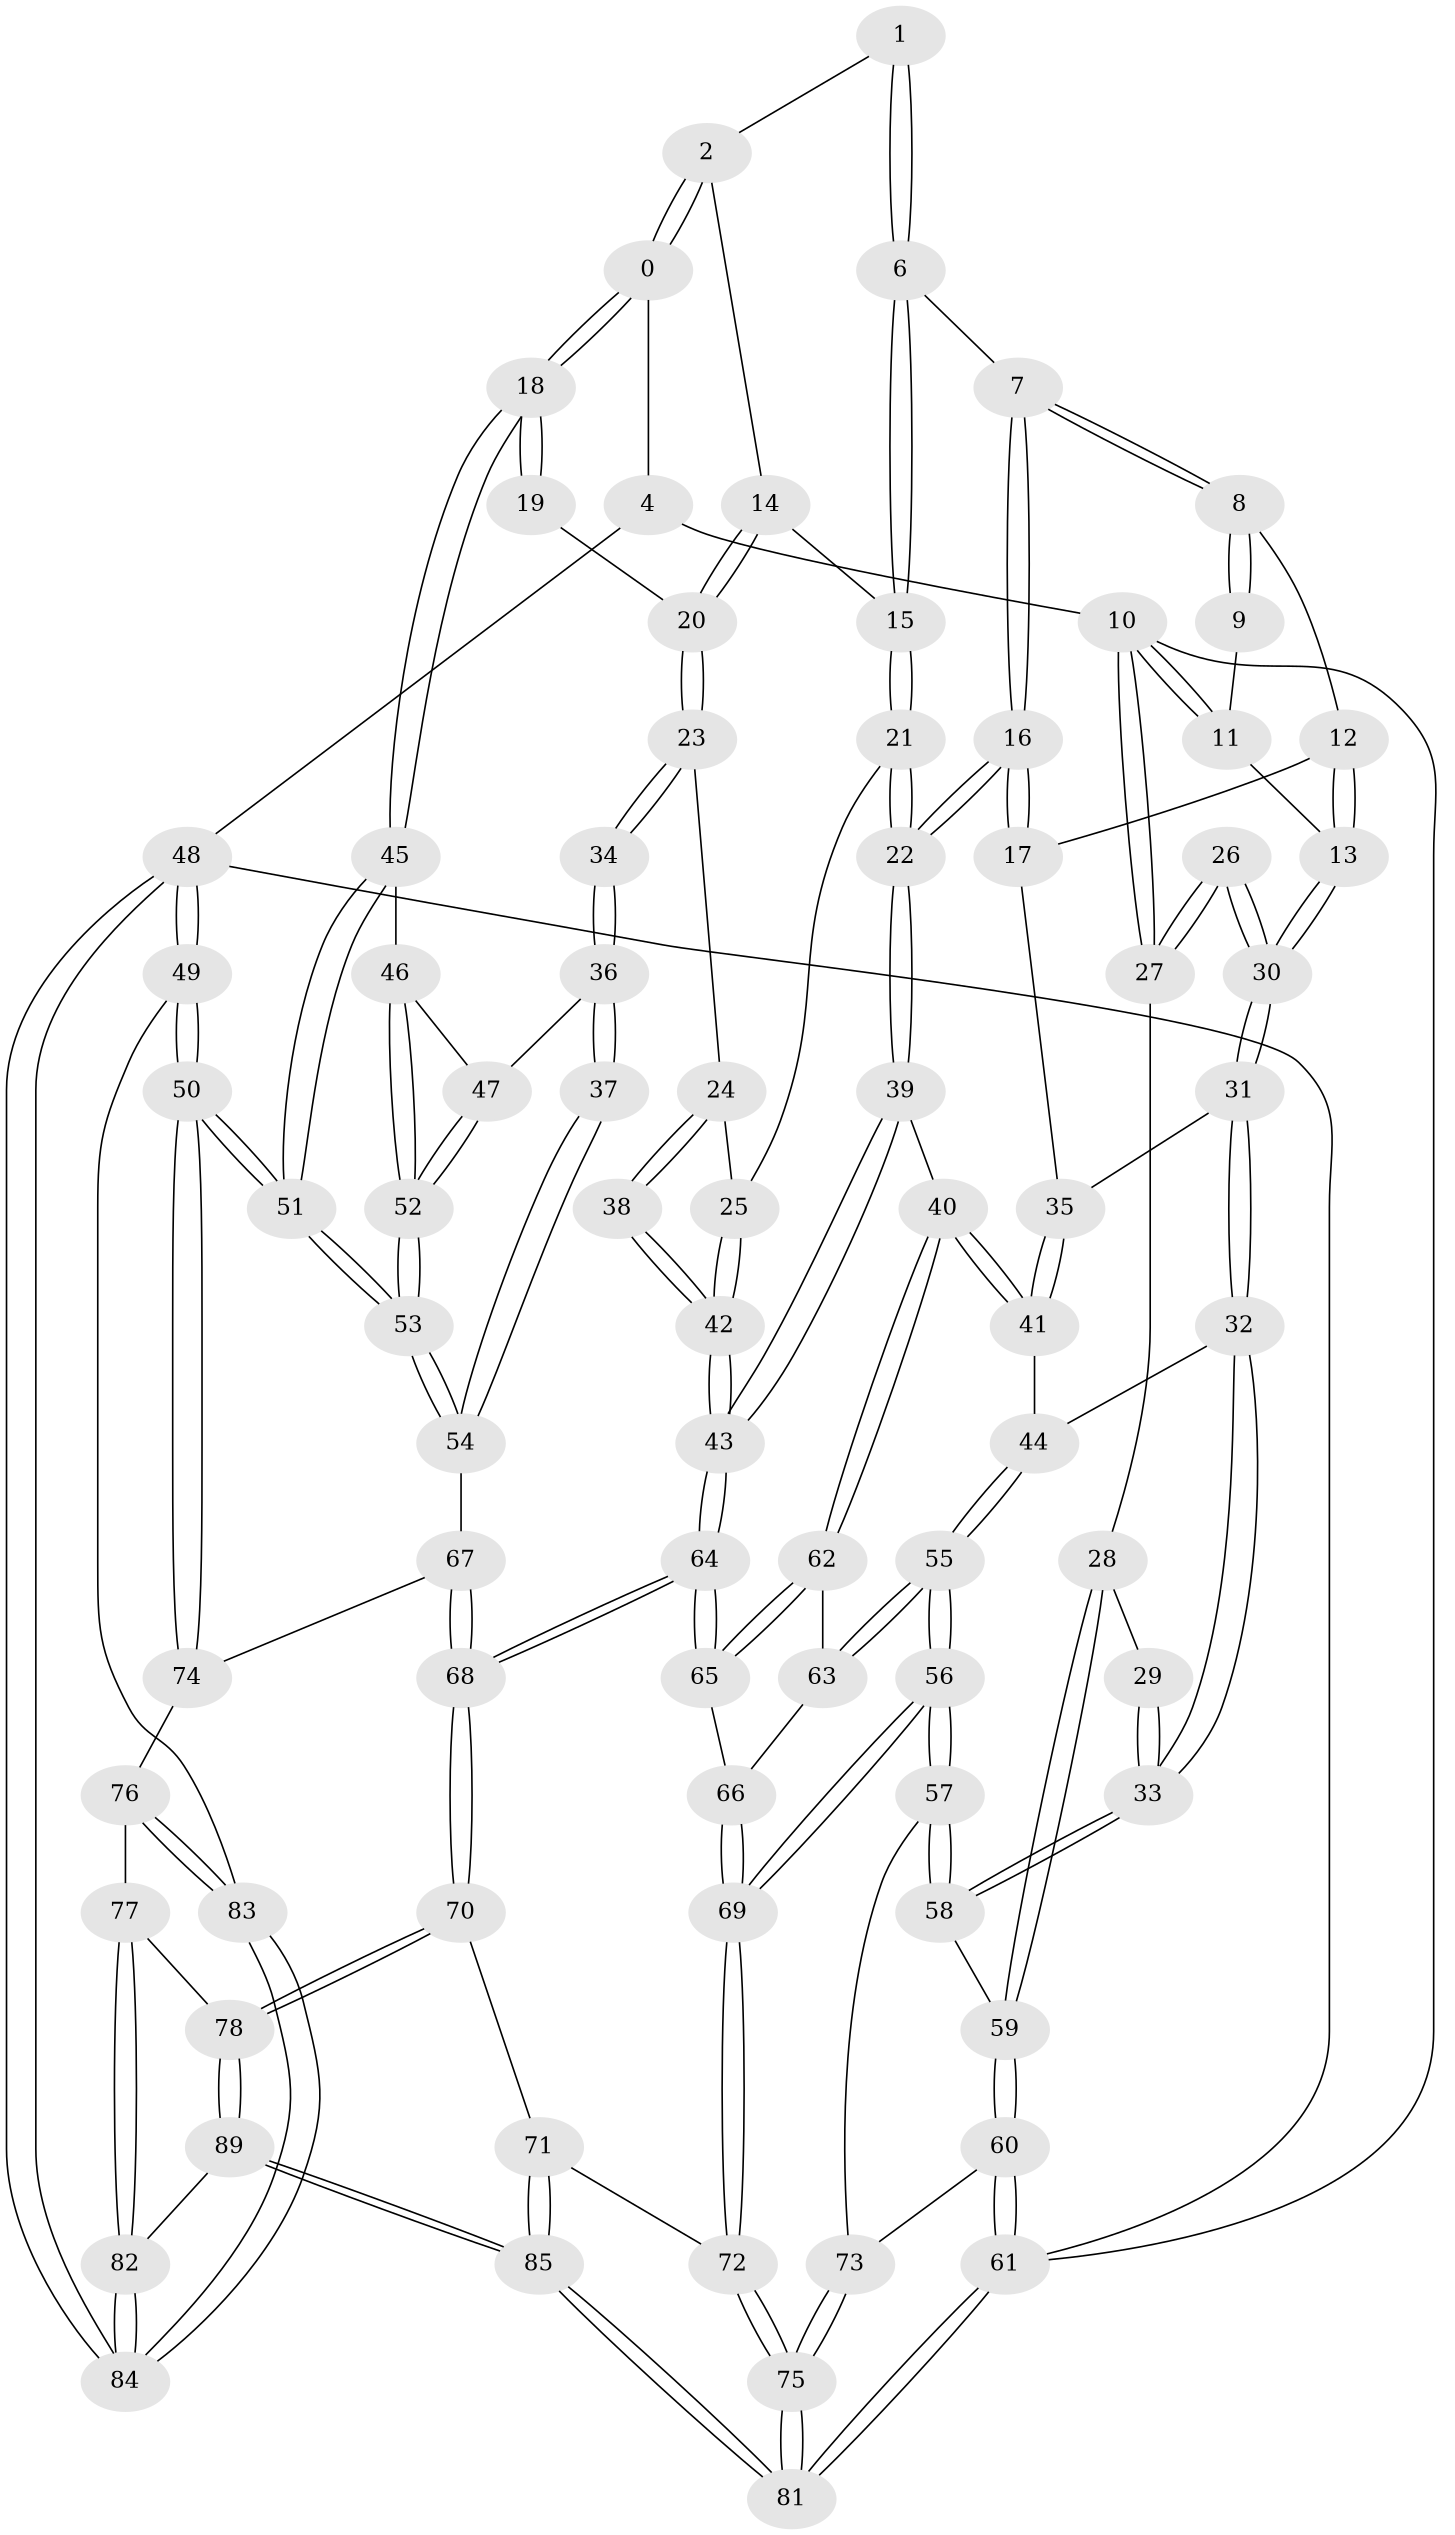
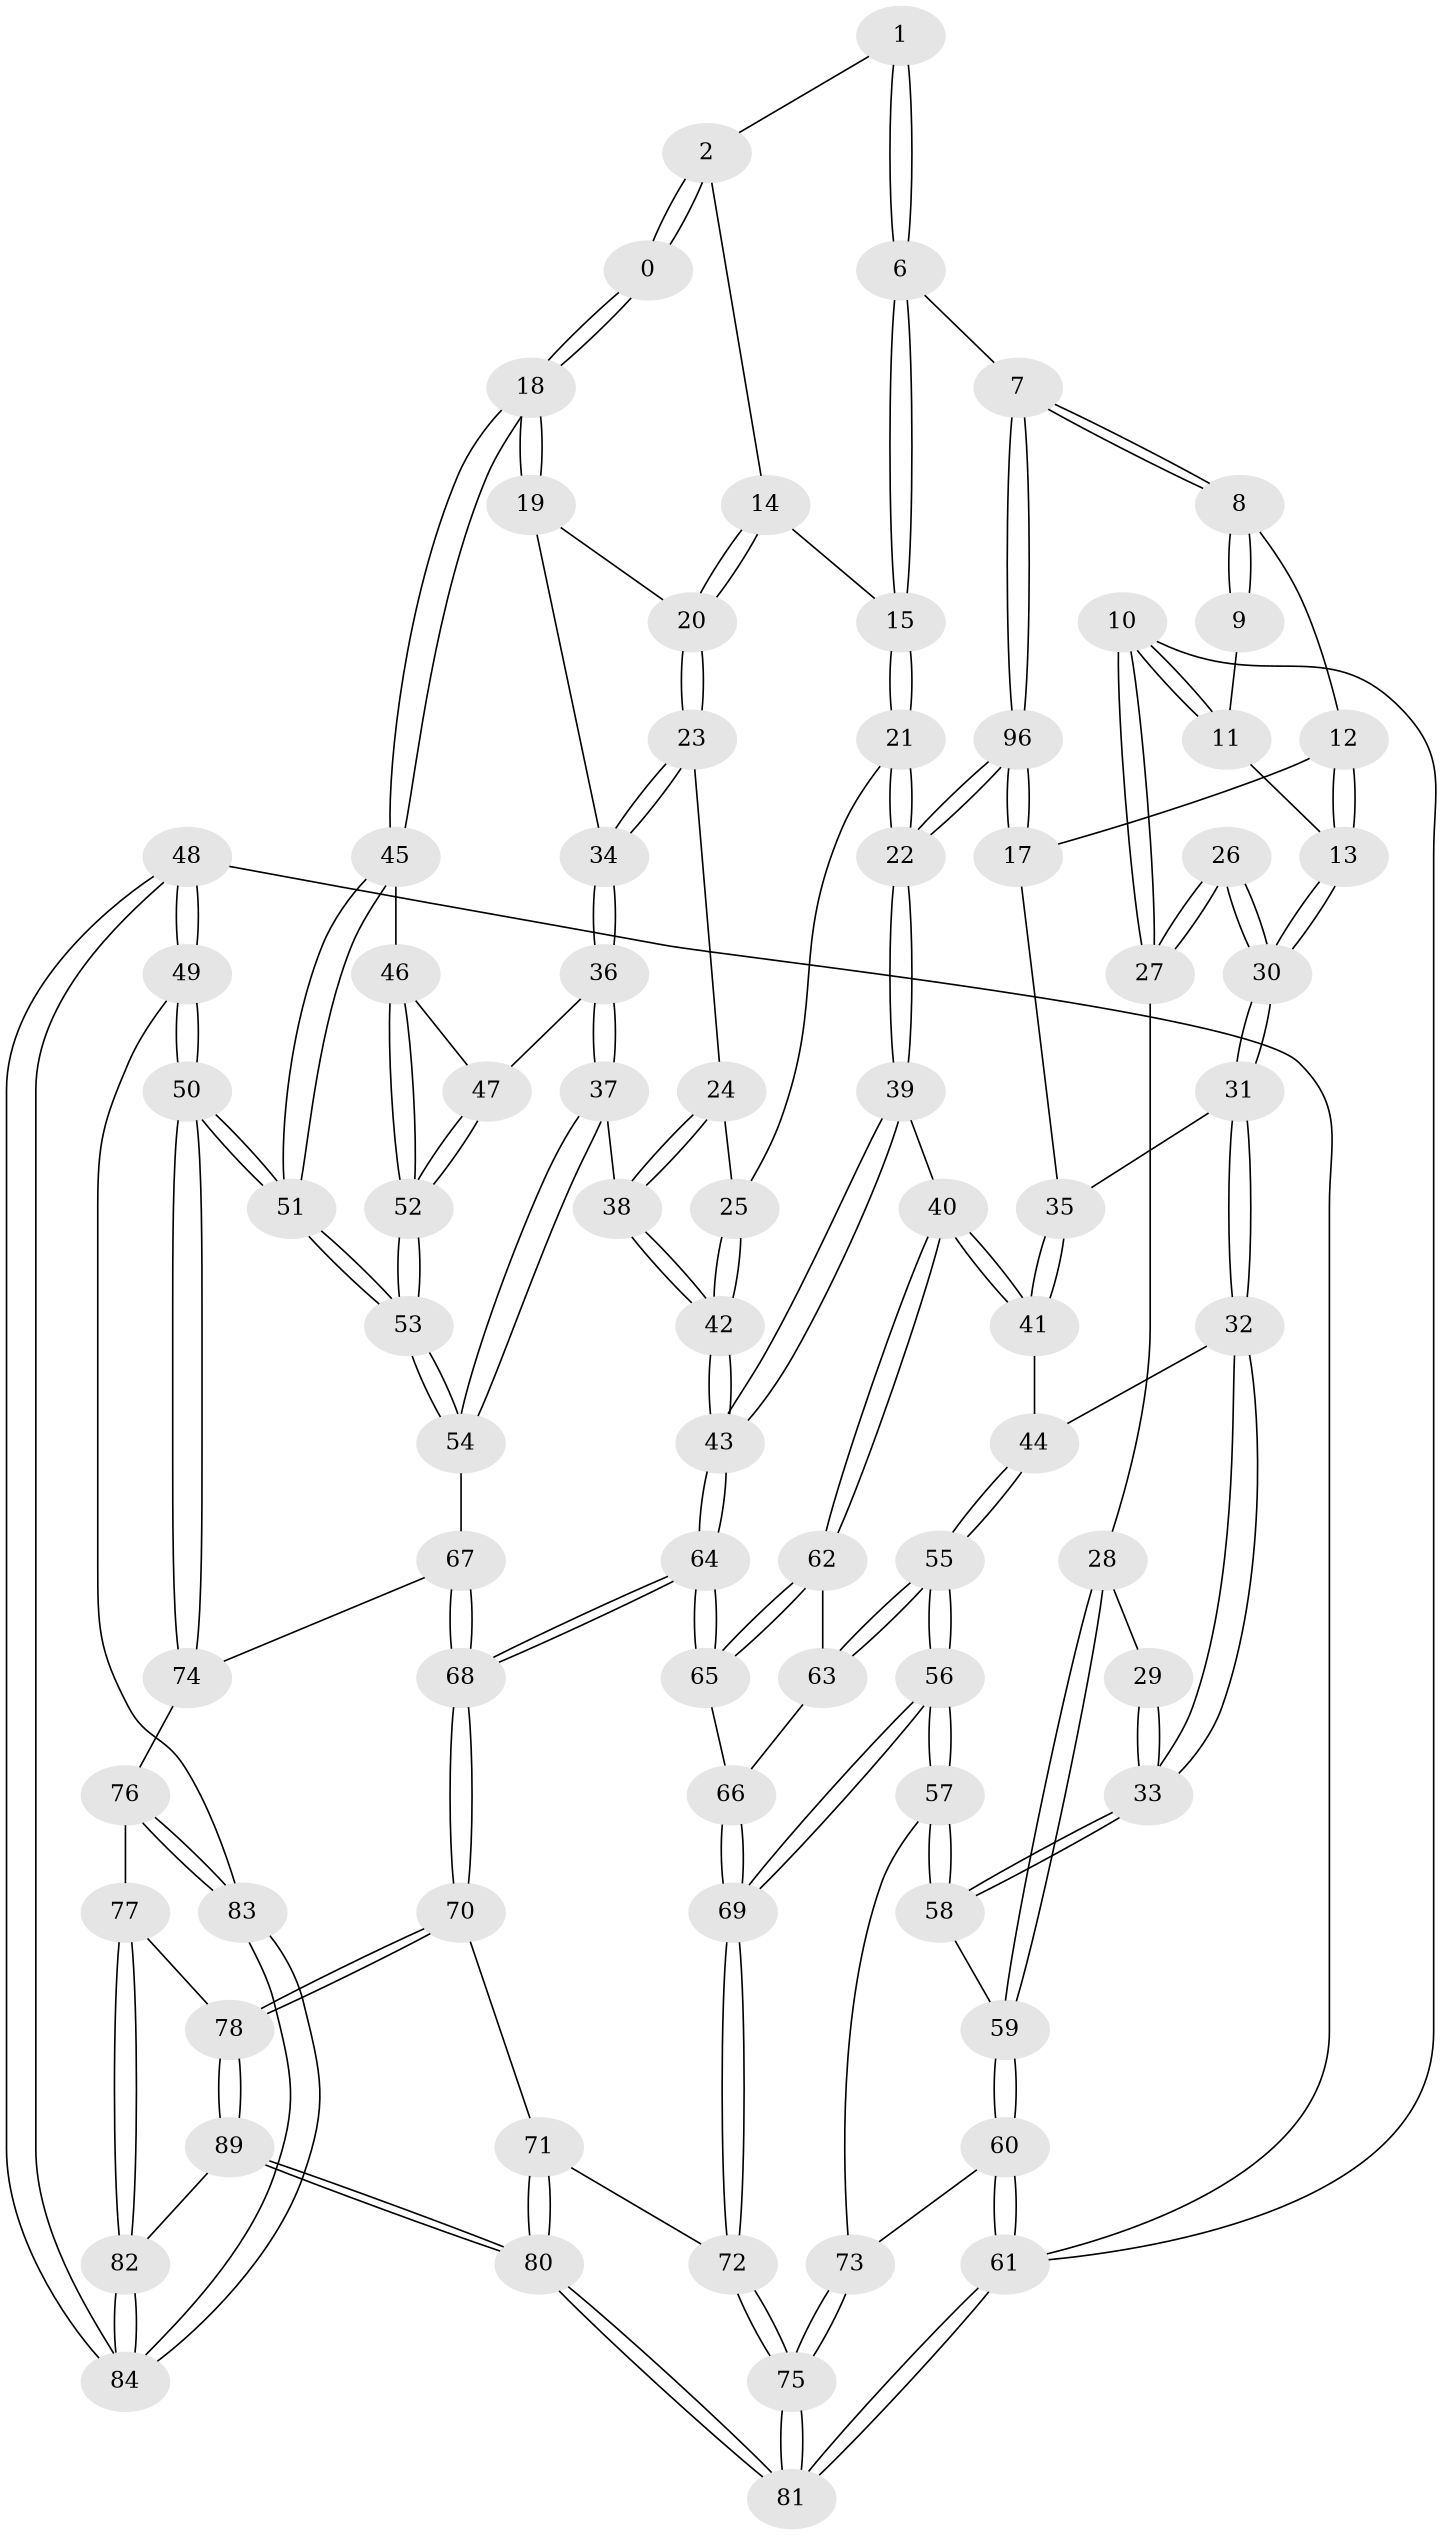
node "4": removed
edge "19" -- "34": added
node "16": label "16" -> "96"
edge "37" -- "38": added
node "85": label "85" -> "80"
